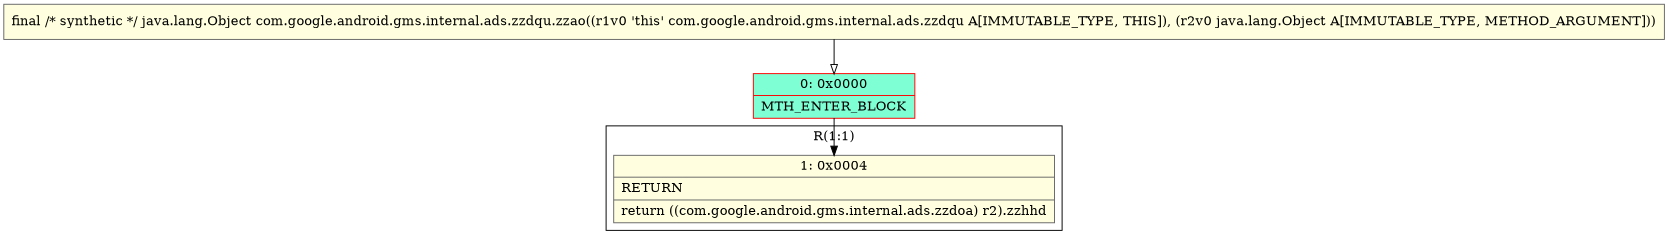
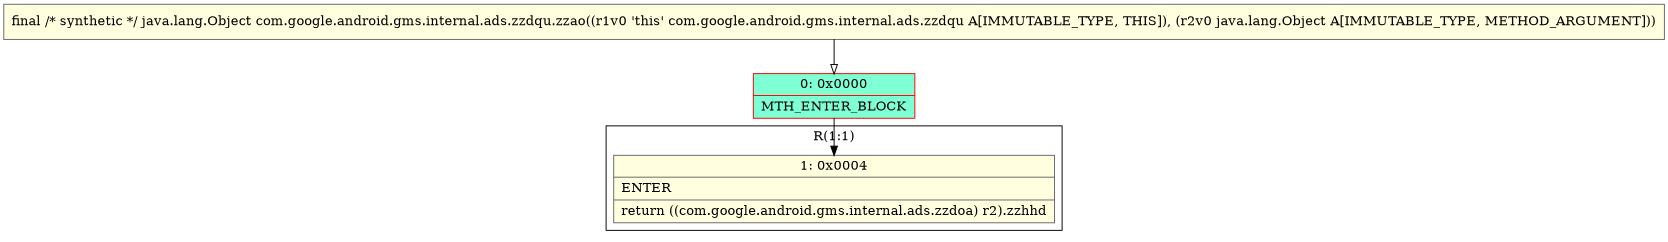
node "1: 0x0004": text "RETURN" -> "ENTER"
